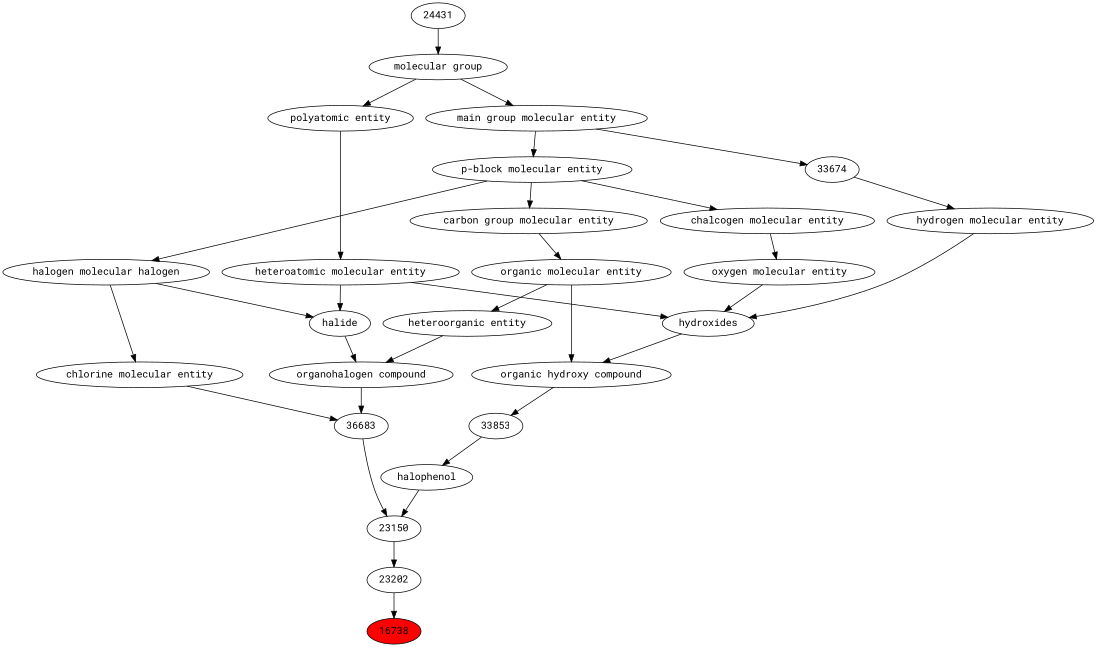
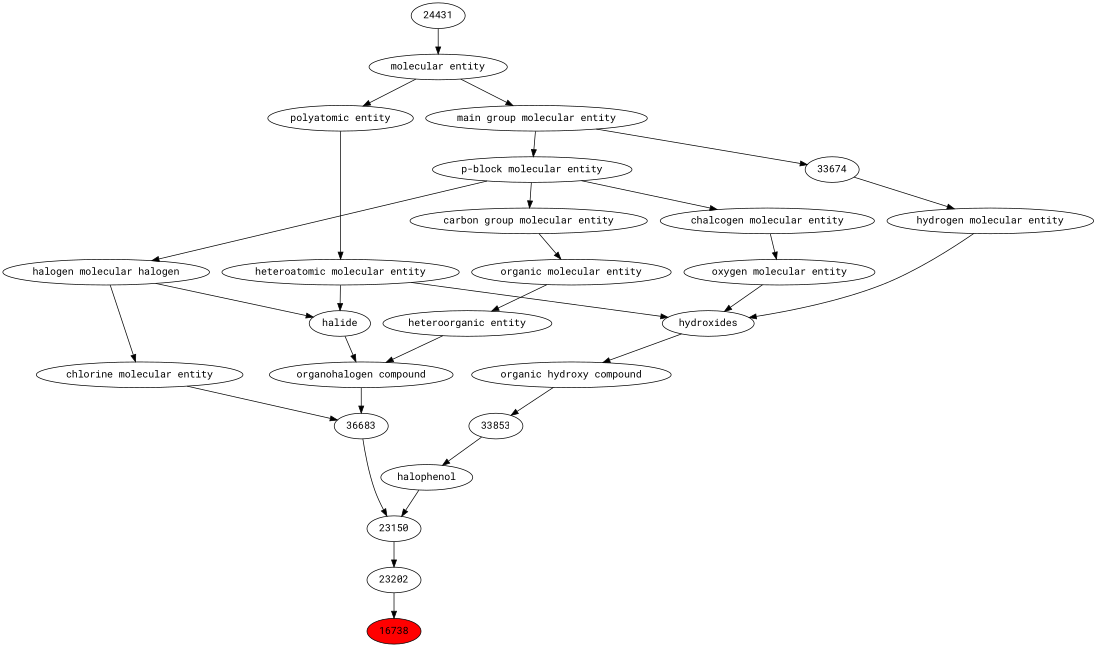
node "molecular group": label "molecular group" -> "molecular entity"
edge "organic molecular entity" -> "organic hydroxy compound": removed
